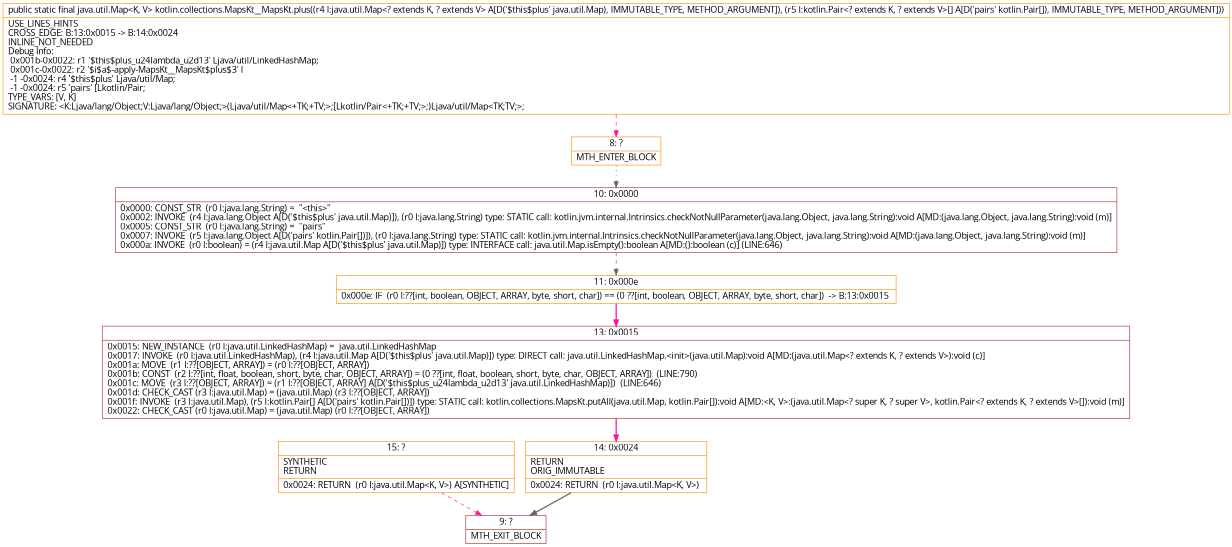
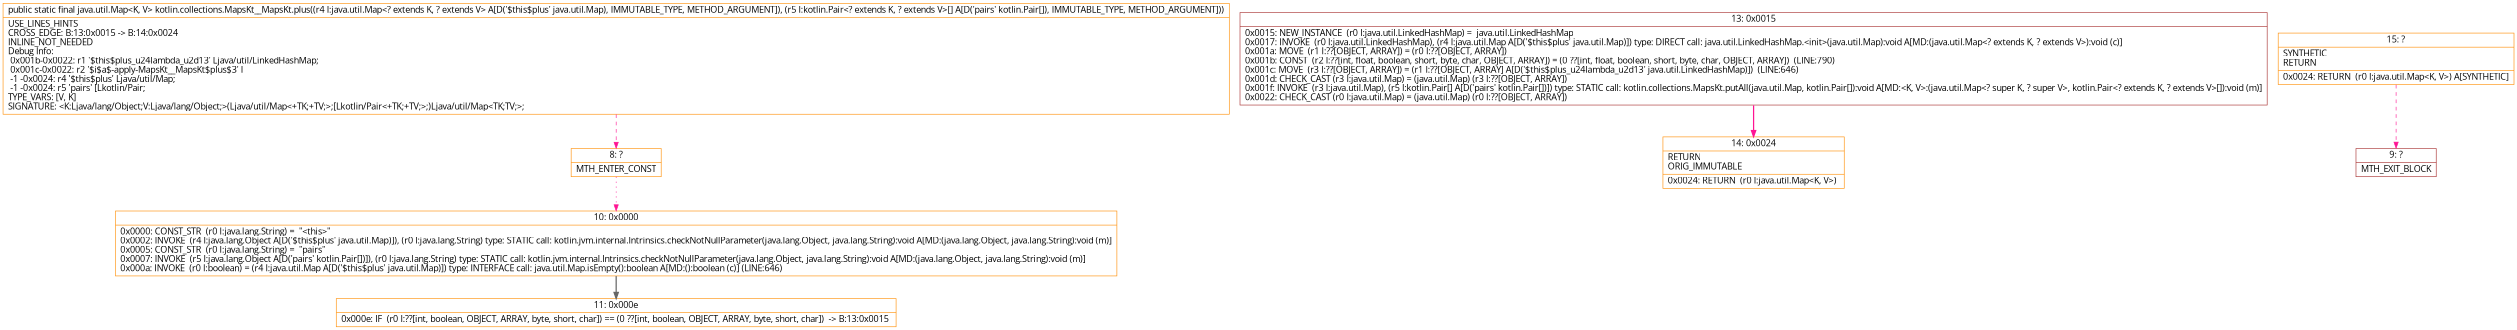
node "8: ?": text "MTH_ENTER_BLOCK" -> "MTH_ENTER_CONST"
edge "8: ?" -> "10: 0x0000": color gray40 -> deeppink
node "10: 0x0000": color brown -> darkorange
edge "10: 0x0000" -> "11: 0x000e": style dashed -> bold
edge "11: 0x000e" -> "13: 0x0015": removed
edge "14: 0x0024" -> "9: ?": removed
